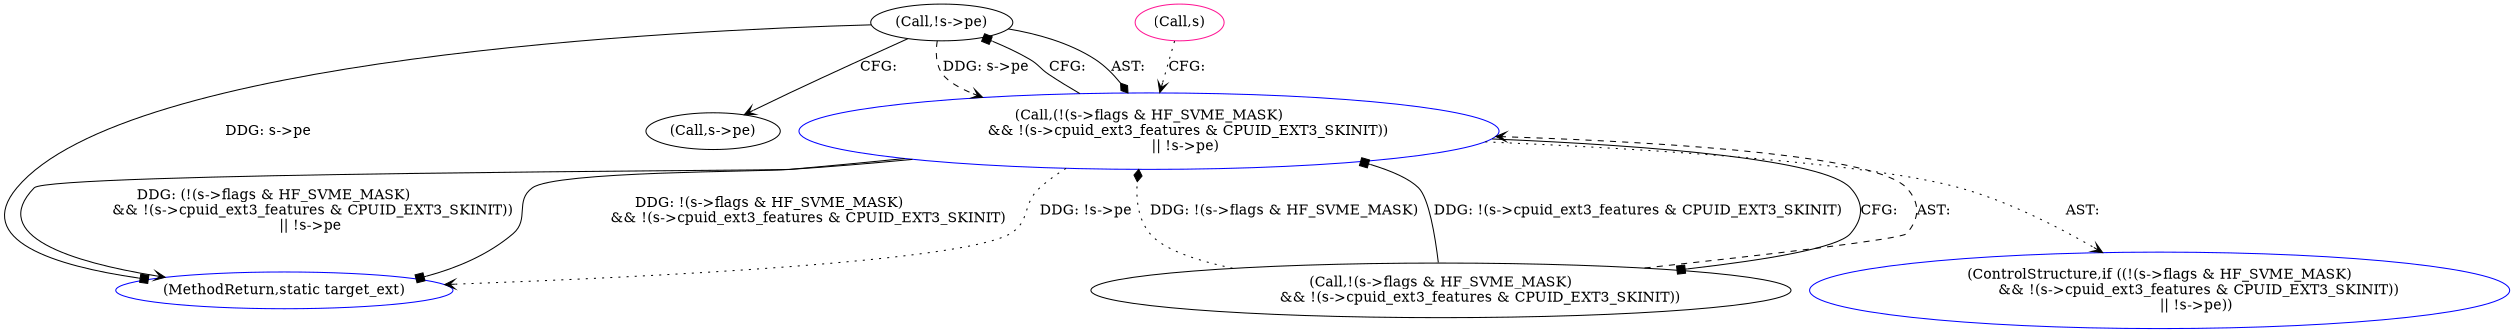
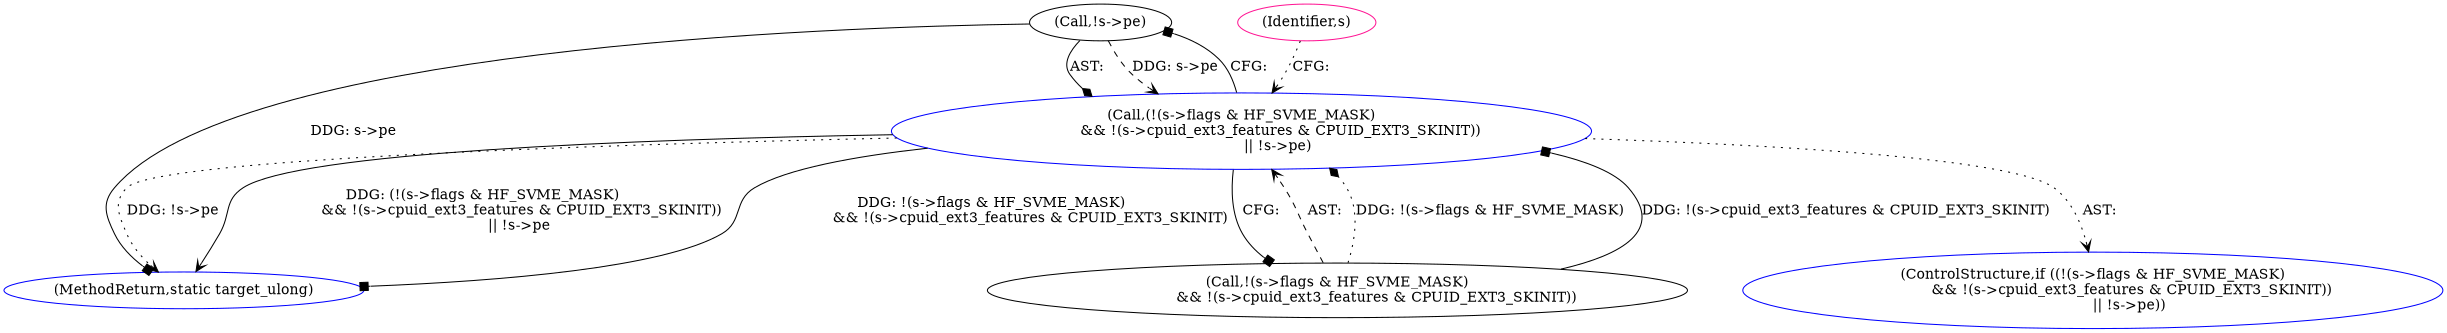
node "(Call,s)": label "(Call,s)" -> "(Identifier,s)"
node "(Call,s->pe)": removed
node "(MethodReturn,static target_ext)": label "(MethodReturn,static target_ext)" -> "(MethodReturn,static target_ulong)"
